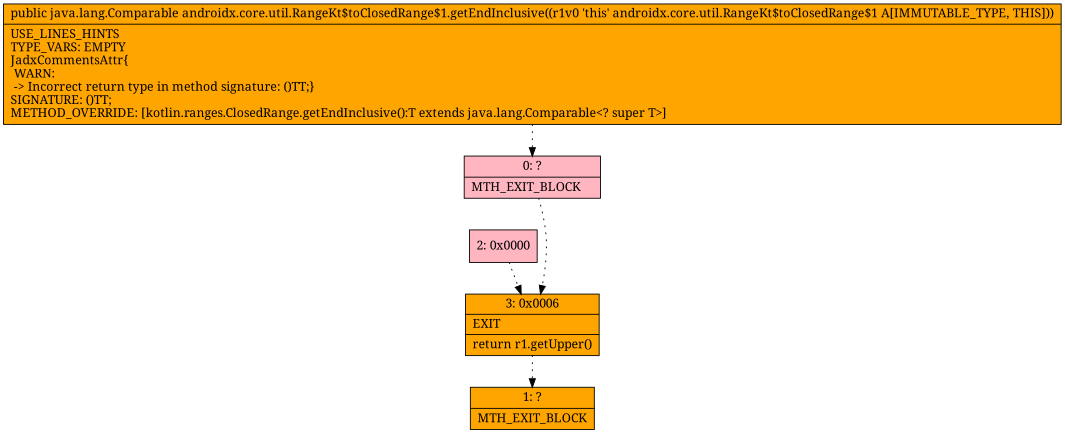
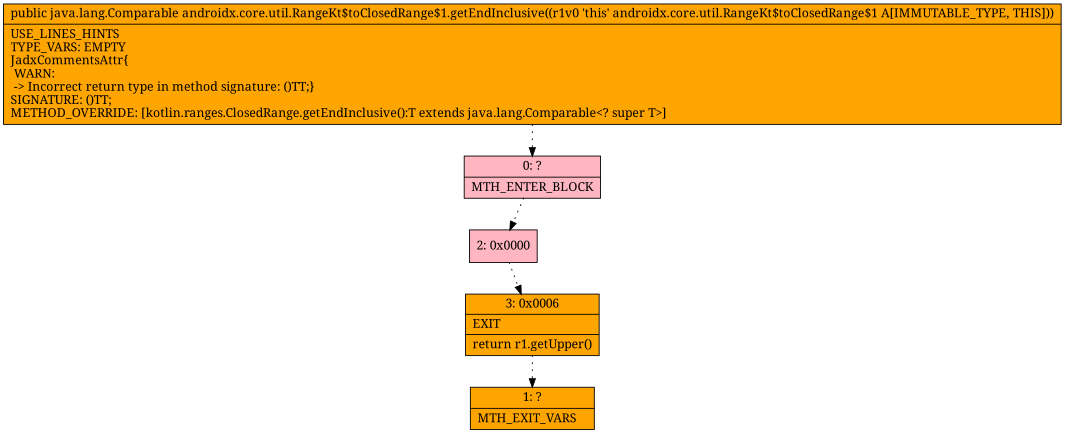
node "0: ?": text "MTH_EXIT_BLOCK" -> "MTH_ENTER_BLOCK"
edge "0: ?" -> "3: 0x0006": now "0: ?" -> "2: 0x0000"
node "1: ?": text "MTH_EXIT_BLOCK" -> "MTH_EXIT_VARS"
